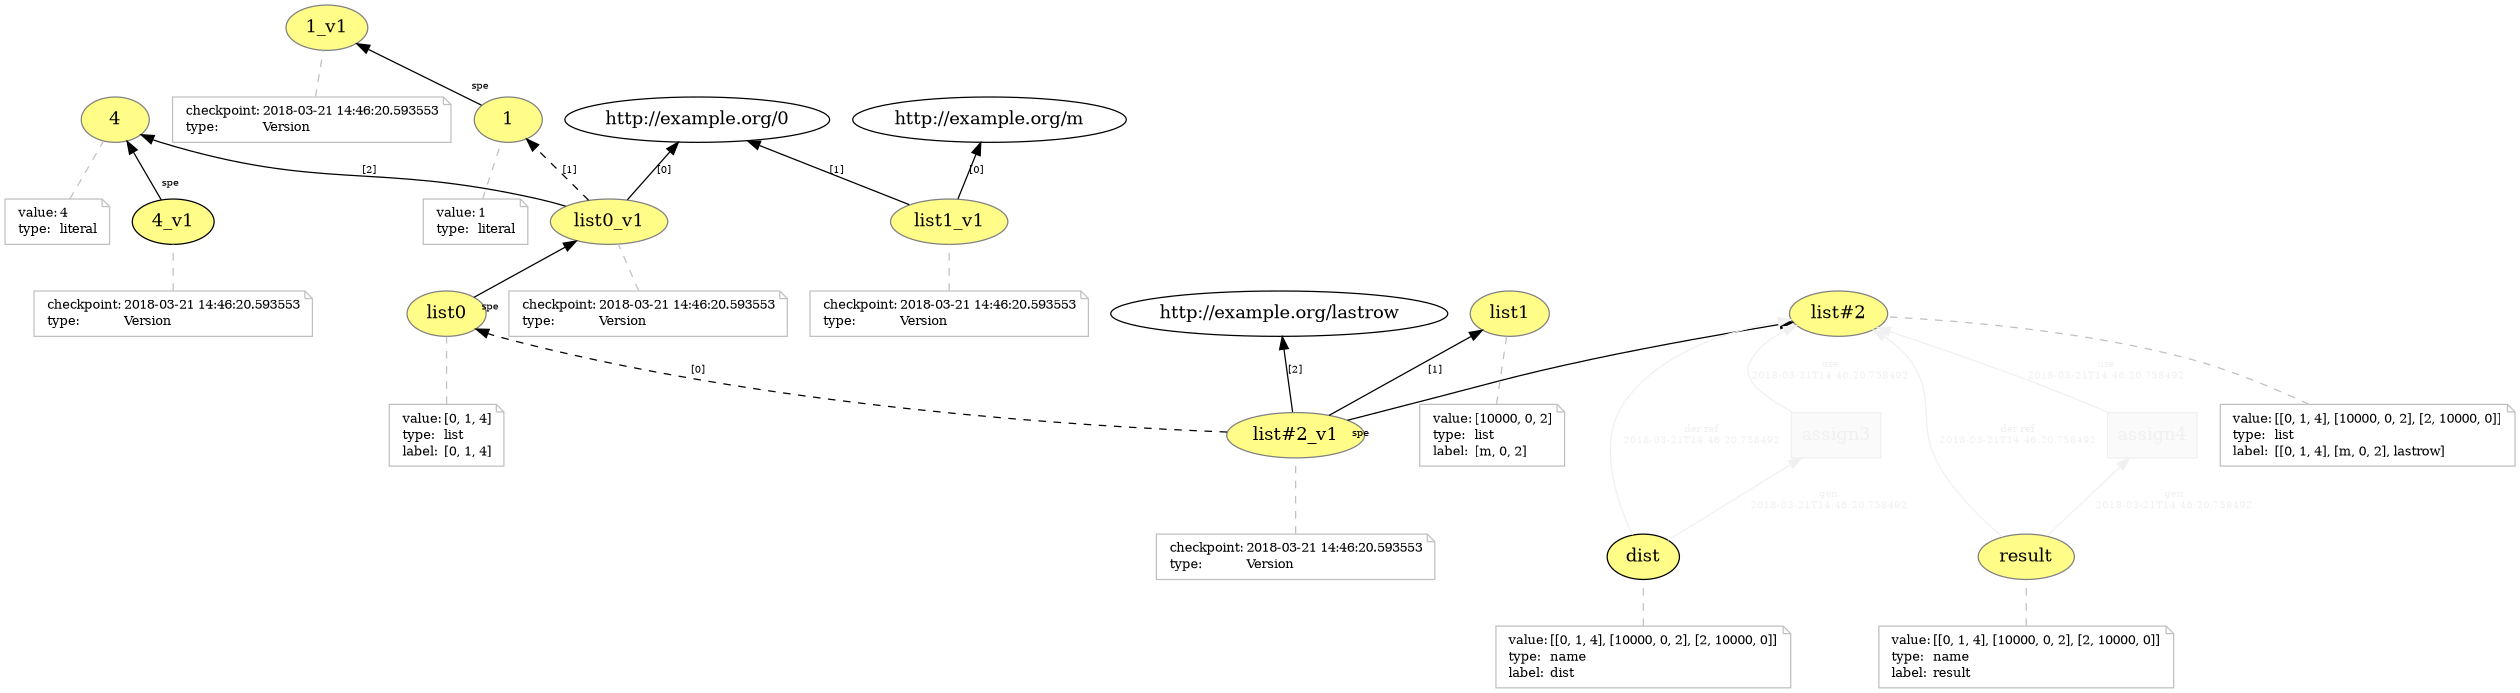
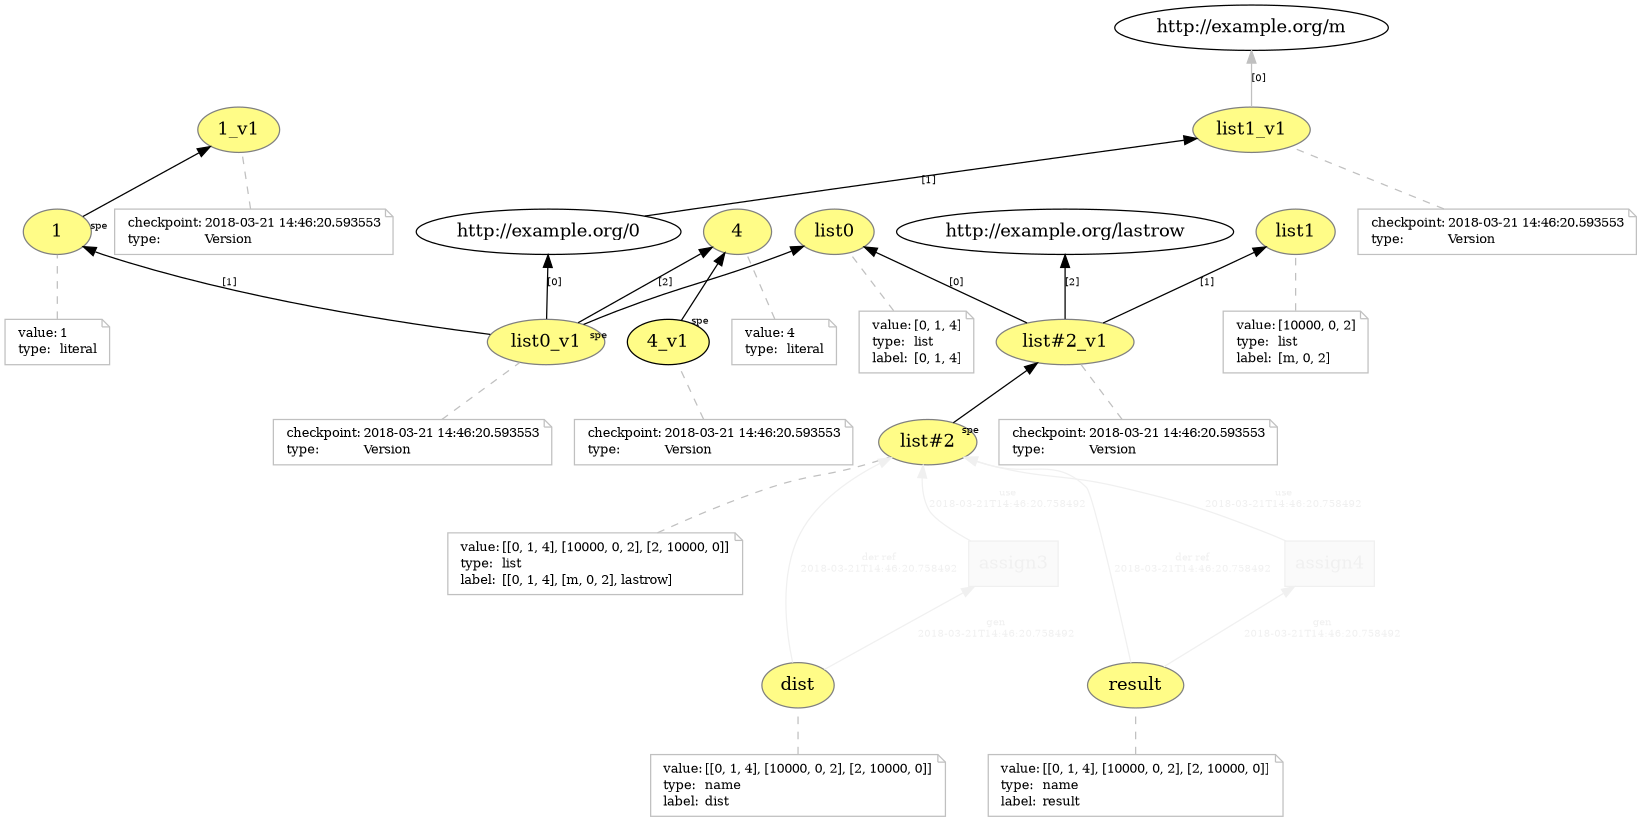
edge "list0_v1" -> "1": style dashed -> solid
edge "list1_v1" -> "http://example.org/0": reversed
edge "list1_v1" -> "http://example.org/m": color black -> gray
edge "list0" -> "list0_v1": reversed
edge "list#2_v1" -> "list#2": reversed
edge "list#2_v1" -> "list0": style dashed -> solid
node "dist": color black -> #808080
